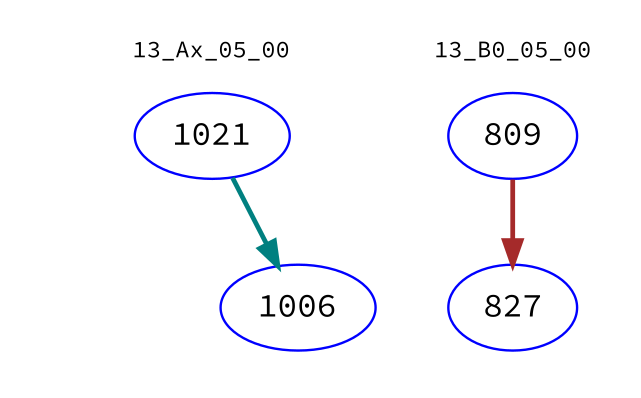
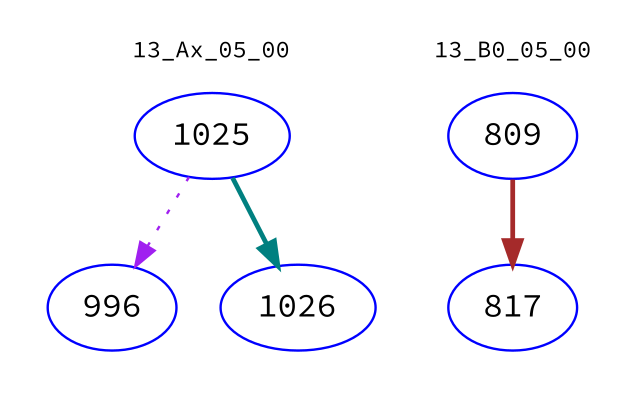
node "1021": label "1021" -> "1025"
node "996": added
node "1006": label "1006" -> "1026"
node "827": label "827" -> "817"
